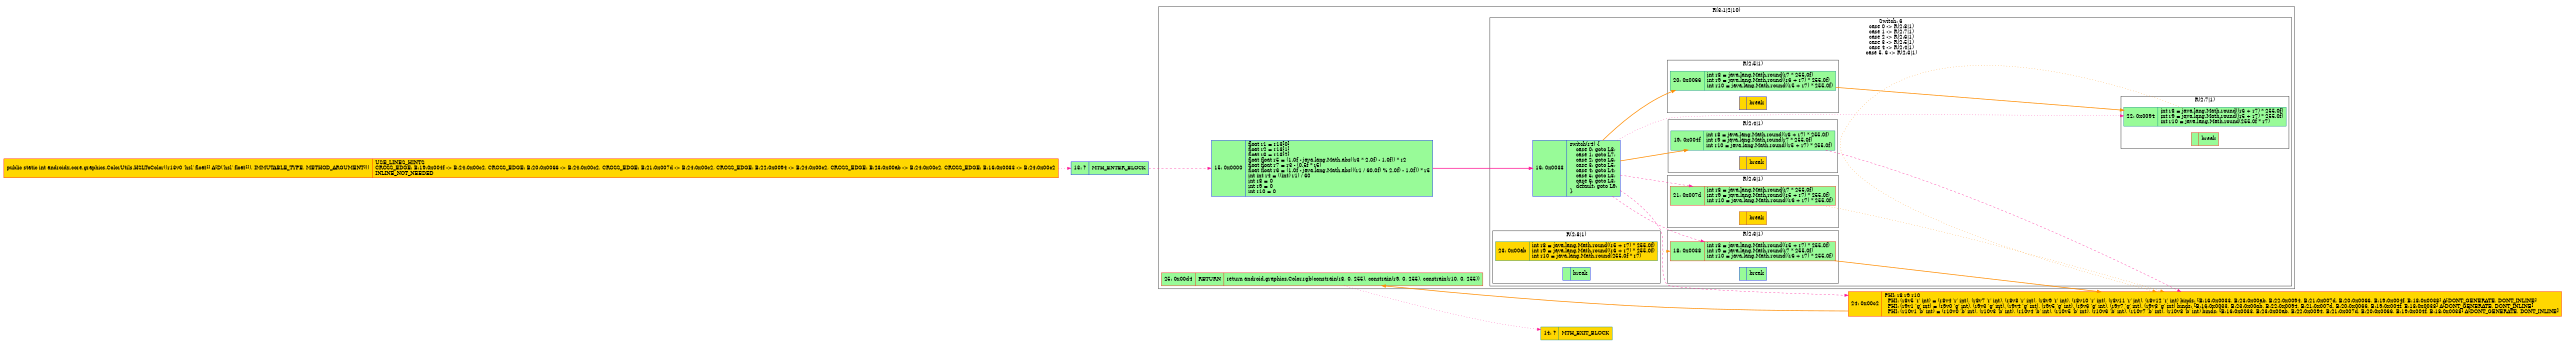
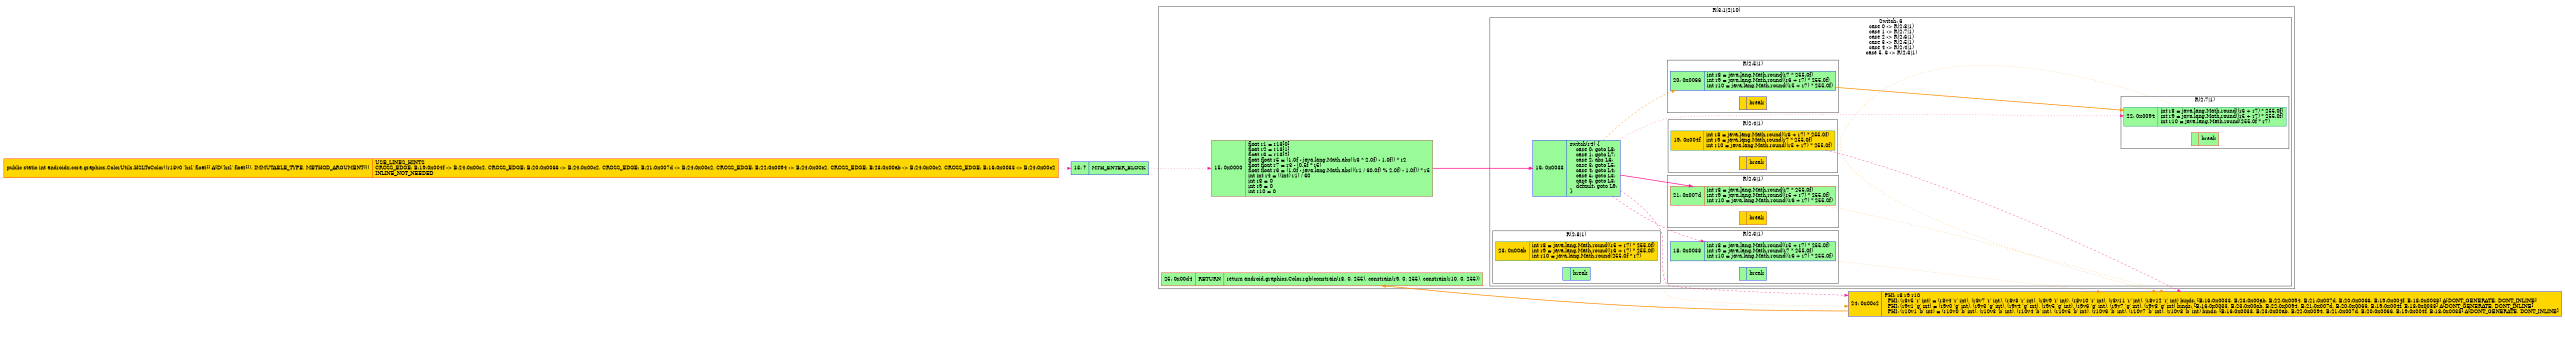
node "20: 0x0066": color teal -> blue
edge "16: 0x0033" -> "20: 0x0066": style bold -> dashed
node "19: 0x004f": fillcolor palegreen -> gold
edge "16: 0x0033" -> "19: 0x004f": removed
node "16: 0x0033": text "case 2: goto L6;" -> "case 2: abs L6;"
edge "13: ?" -> "15: 0x0000": style dashed -> dotted
node "15: 0x0000": color blue -> brown
edge "16: 0x0033" -> "21: 0x007d": style dashed -> bold
edge "23: 0x00ab" -> "18: 0x0038": now "23: 0x00ab" -> "24: 0x00c2"
node "18: 0x0038": color red -> blue
edge "18: 0x0038" -> "24: 0x00c2": style bold -> dotted
node "24: 0x00c2": color red -> blue
node "14: ?": removed
